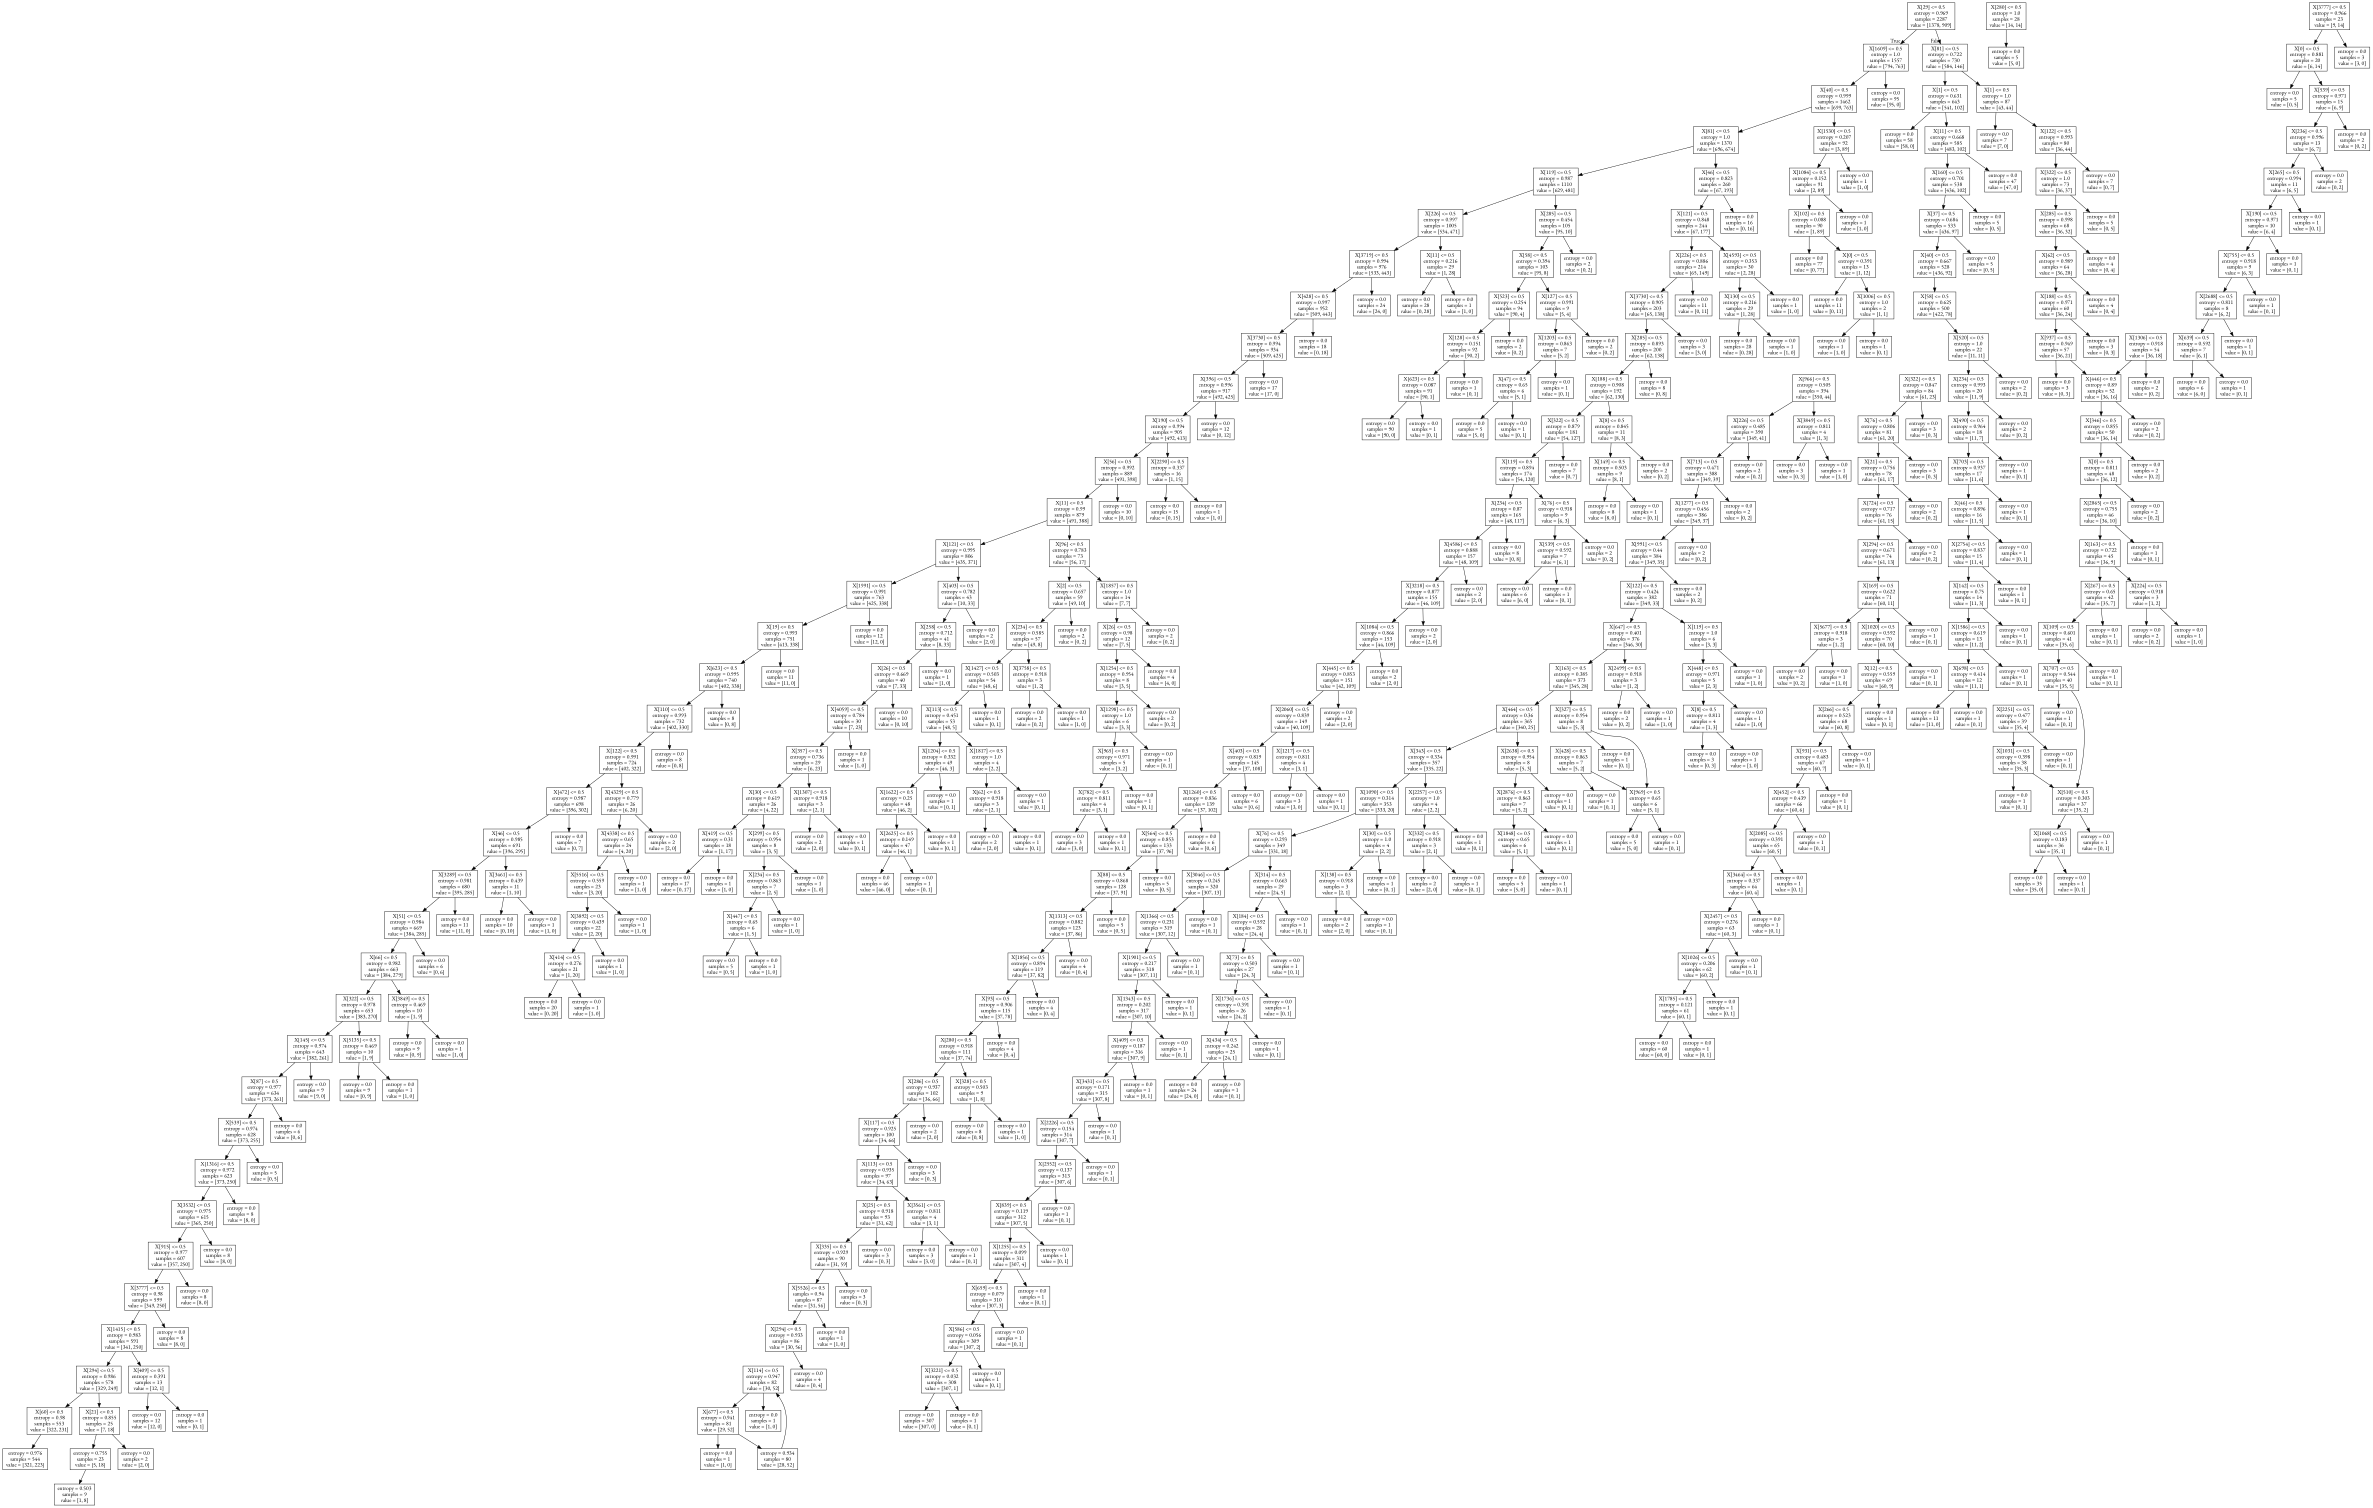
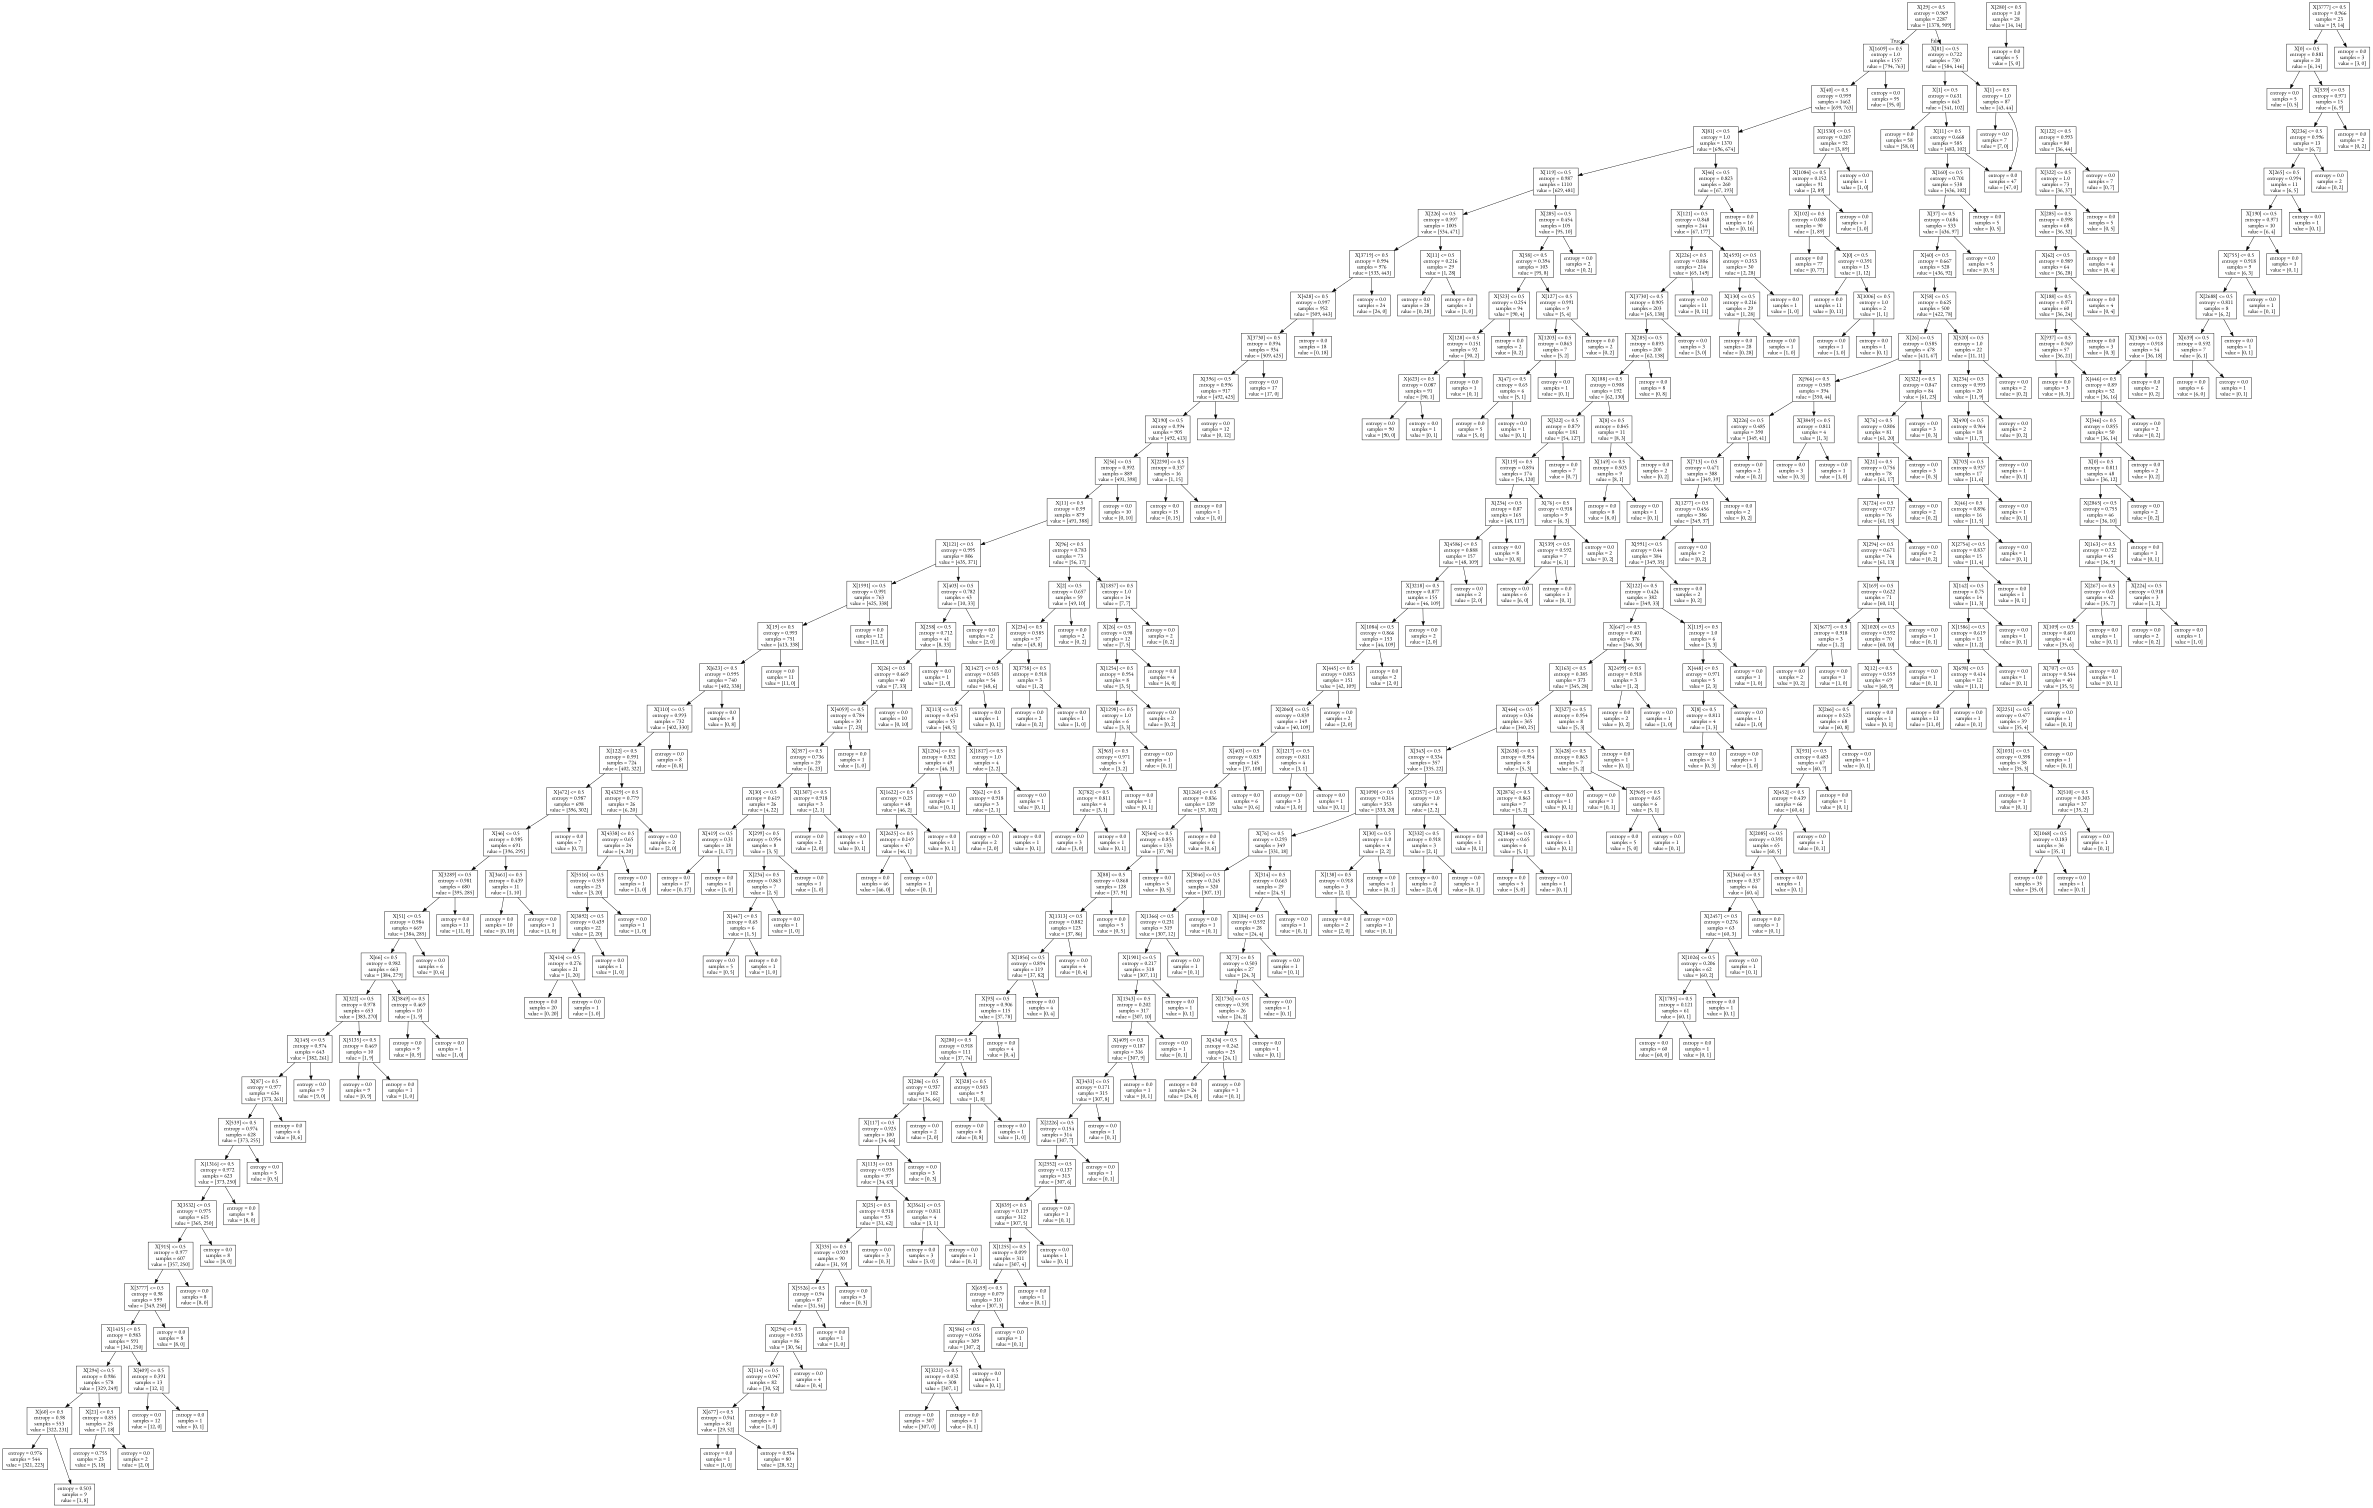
edge "X[1] <= 0.5 entropy = 1.0 samples = 87 value = [43, 44]" -> "X[122] <= 0.5 entropy = 0.993 samples = 80 value = [36, 44]": now "X[1] <= 0.5 entropy = 1.0 samples = 87 value = [43, 44]" -> "entropy = 0.0 samples = 47 value = [47, 0]"
node "X[26] <= 0.5 entropy = 0.585 samples = 478 value = [411, 67]": added
edge "X[11] <= 0.5 entropy = 0.99 samples = 879 value = [491, 388]" -> "X[96] <= 0.5 entropy = 0.783 samples = 73 value = [56, 17]": removed
edge "X[707] <= 0.5 entropy = 0.544 samples = 40 value = [35, 5]" -> "X[510] <= 0.5 entropy = 0.303 samples = 37 value = [35, 2]": now "X[707] <= 0.5 entropy = 0.544 samples = 40 value = [35, 5]" -> "X[2251] <= 0.5 entropy = 0.477 samples = 39 value = [35, 4]"
edge "X[327] <= 0.5 entropy = 0.954 samples = 8 value = [5, 3]" -> "X[969] <= 0.5 entropy = 0.65 samples = 6 value = [5, 1]": now "X[327] <= 0.5 entropy = 0.954 samples = 8 value = [5, 3]" -> "X[428] <= 0.5 entropy = 0.863 samples = 7 value = [5, 2]"
node "X[5526] <= 0.5 samples = 0.94 samples = 87 value = [31, 56]": label "X[5526] <= 0.5 samples = 0.94 samples = 87 value = [31, 56]" -> "X[5526] <= 0.5 entropy = 0.94 samples = 87 value = [31, 56]"
edge "entropy = 0.934 samples = 80 value = [28, 52]" -> "X[114] <= 0.5 entropy = 0.947 samples = 82 value = [30, 52]": now "X[294] <= 0.5 entropy = 0.933 samples = 86 value = [30, 56]" -> "X[114] <= 0.5 entropy = 0.947 samples = 82 value = [30, 52]"
edge "entropy = 0.755 samples = 23 value = [5, 18]" -> "entropy = 0.503 samples = 9 value = [1, 8]": now "X[60] <= 0.5 entropy = 0.98 samples = 553 value = [322, 231]" -> "entropy = 0.503 samples = 9 value = [1, 8]"
